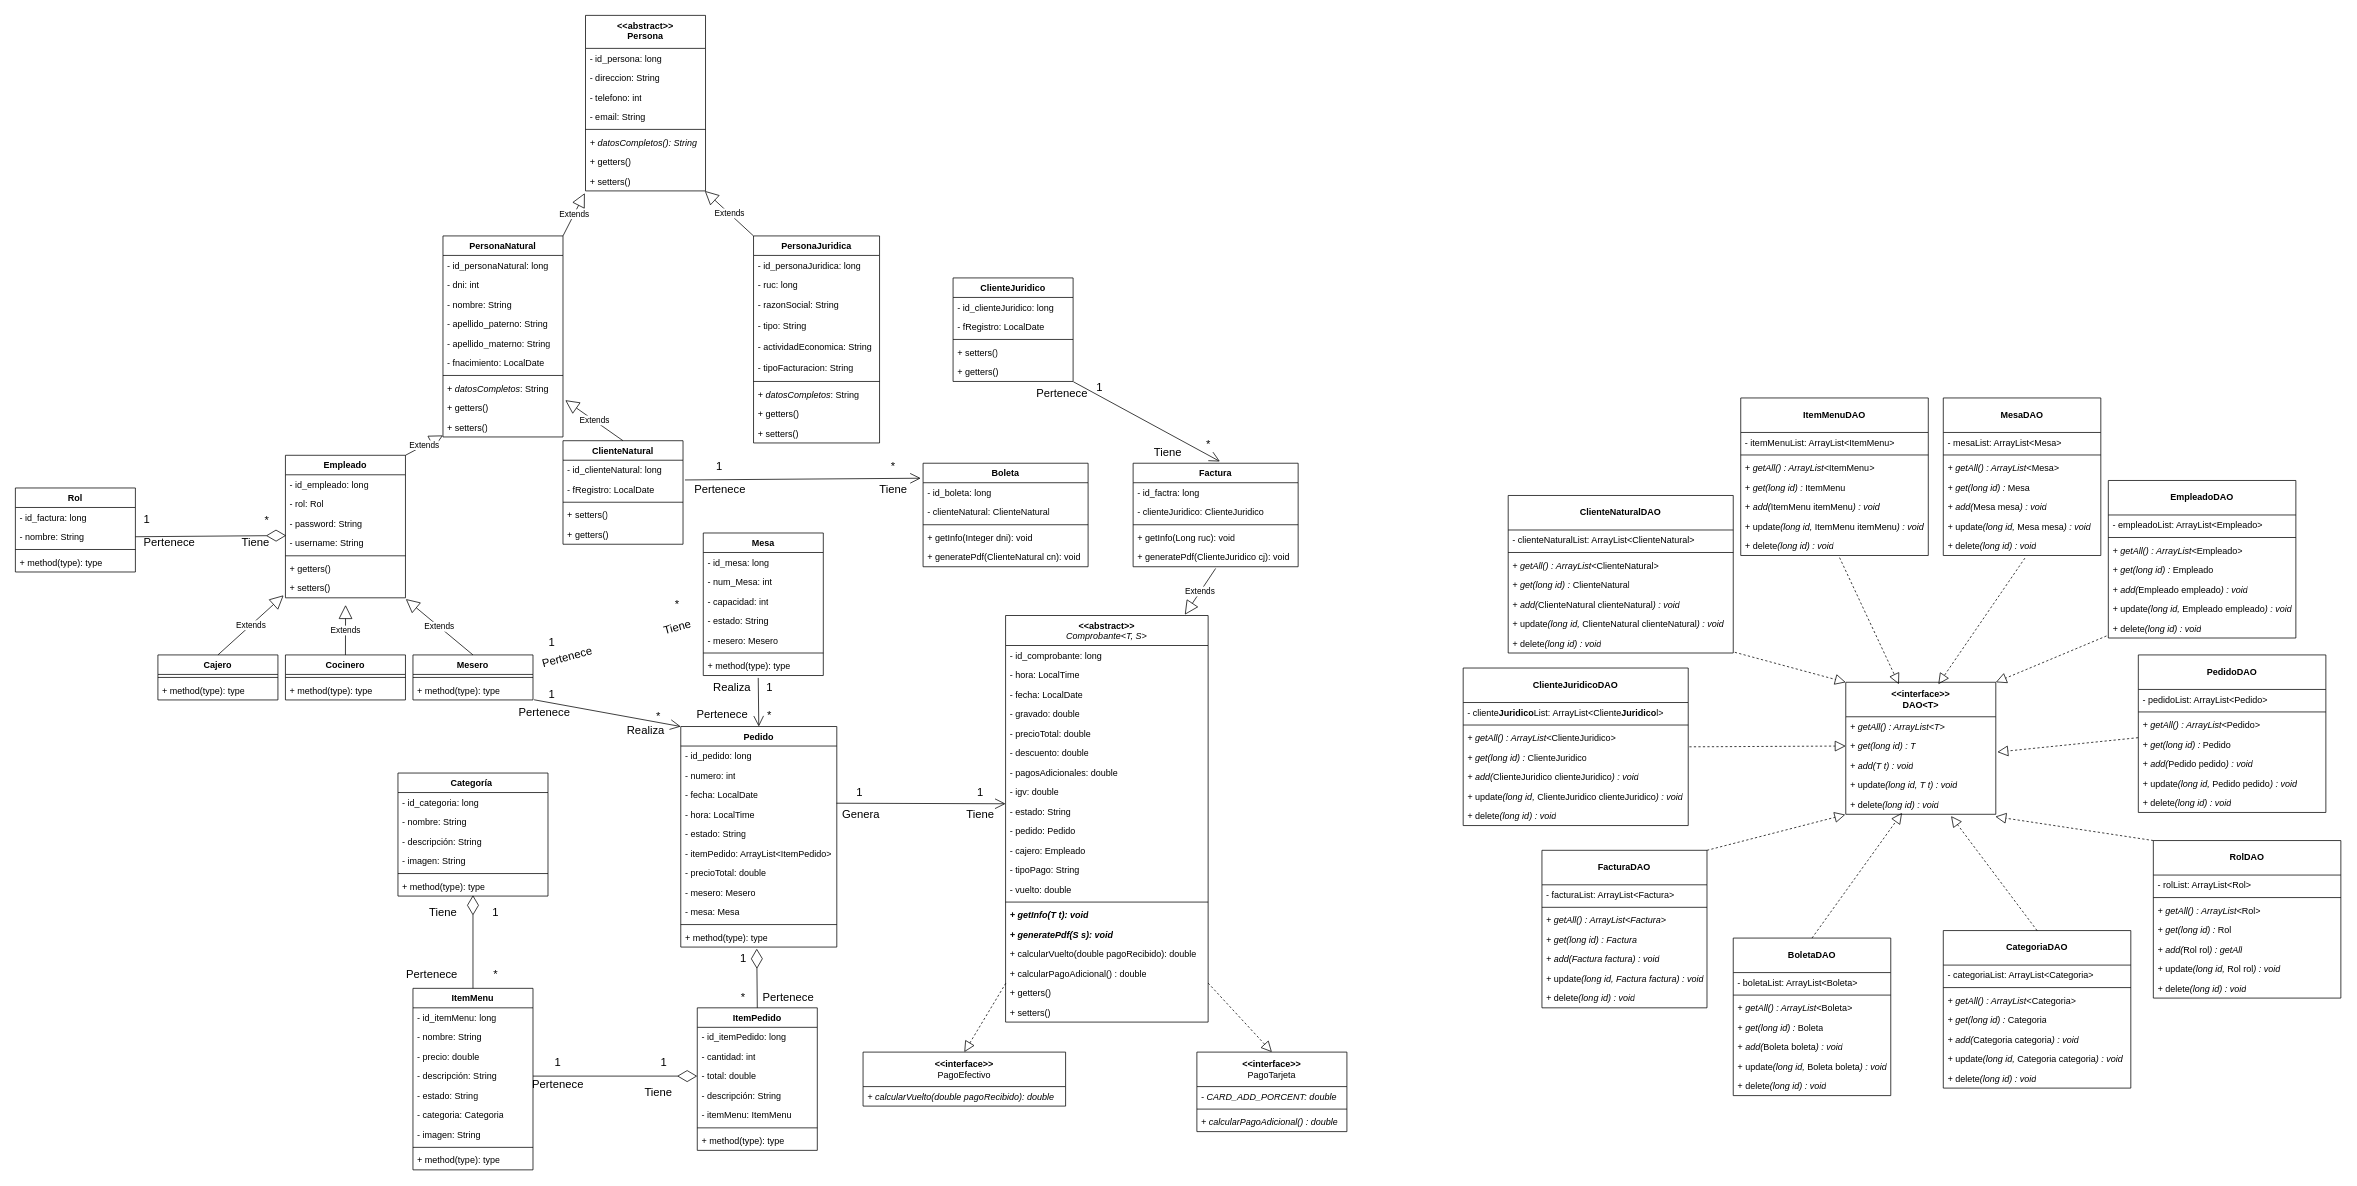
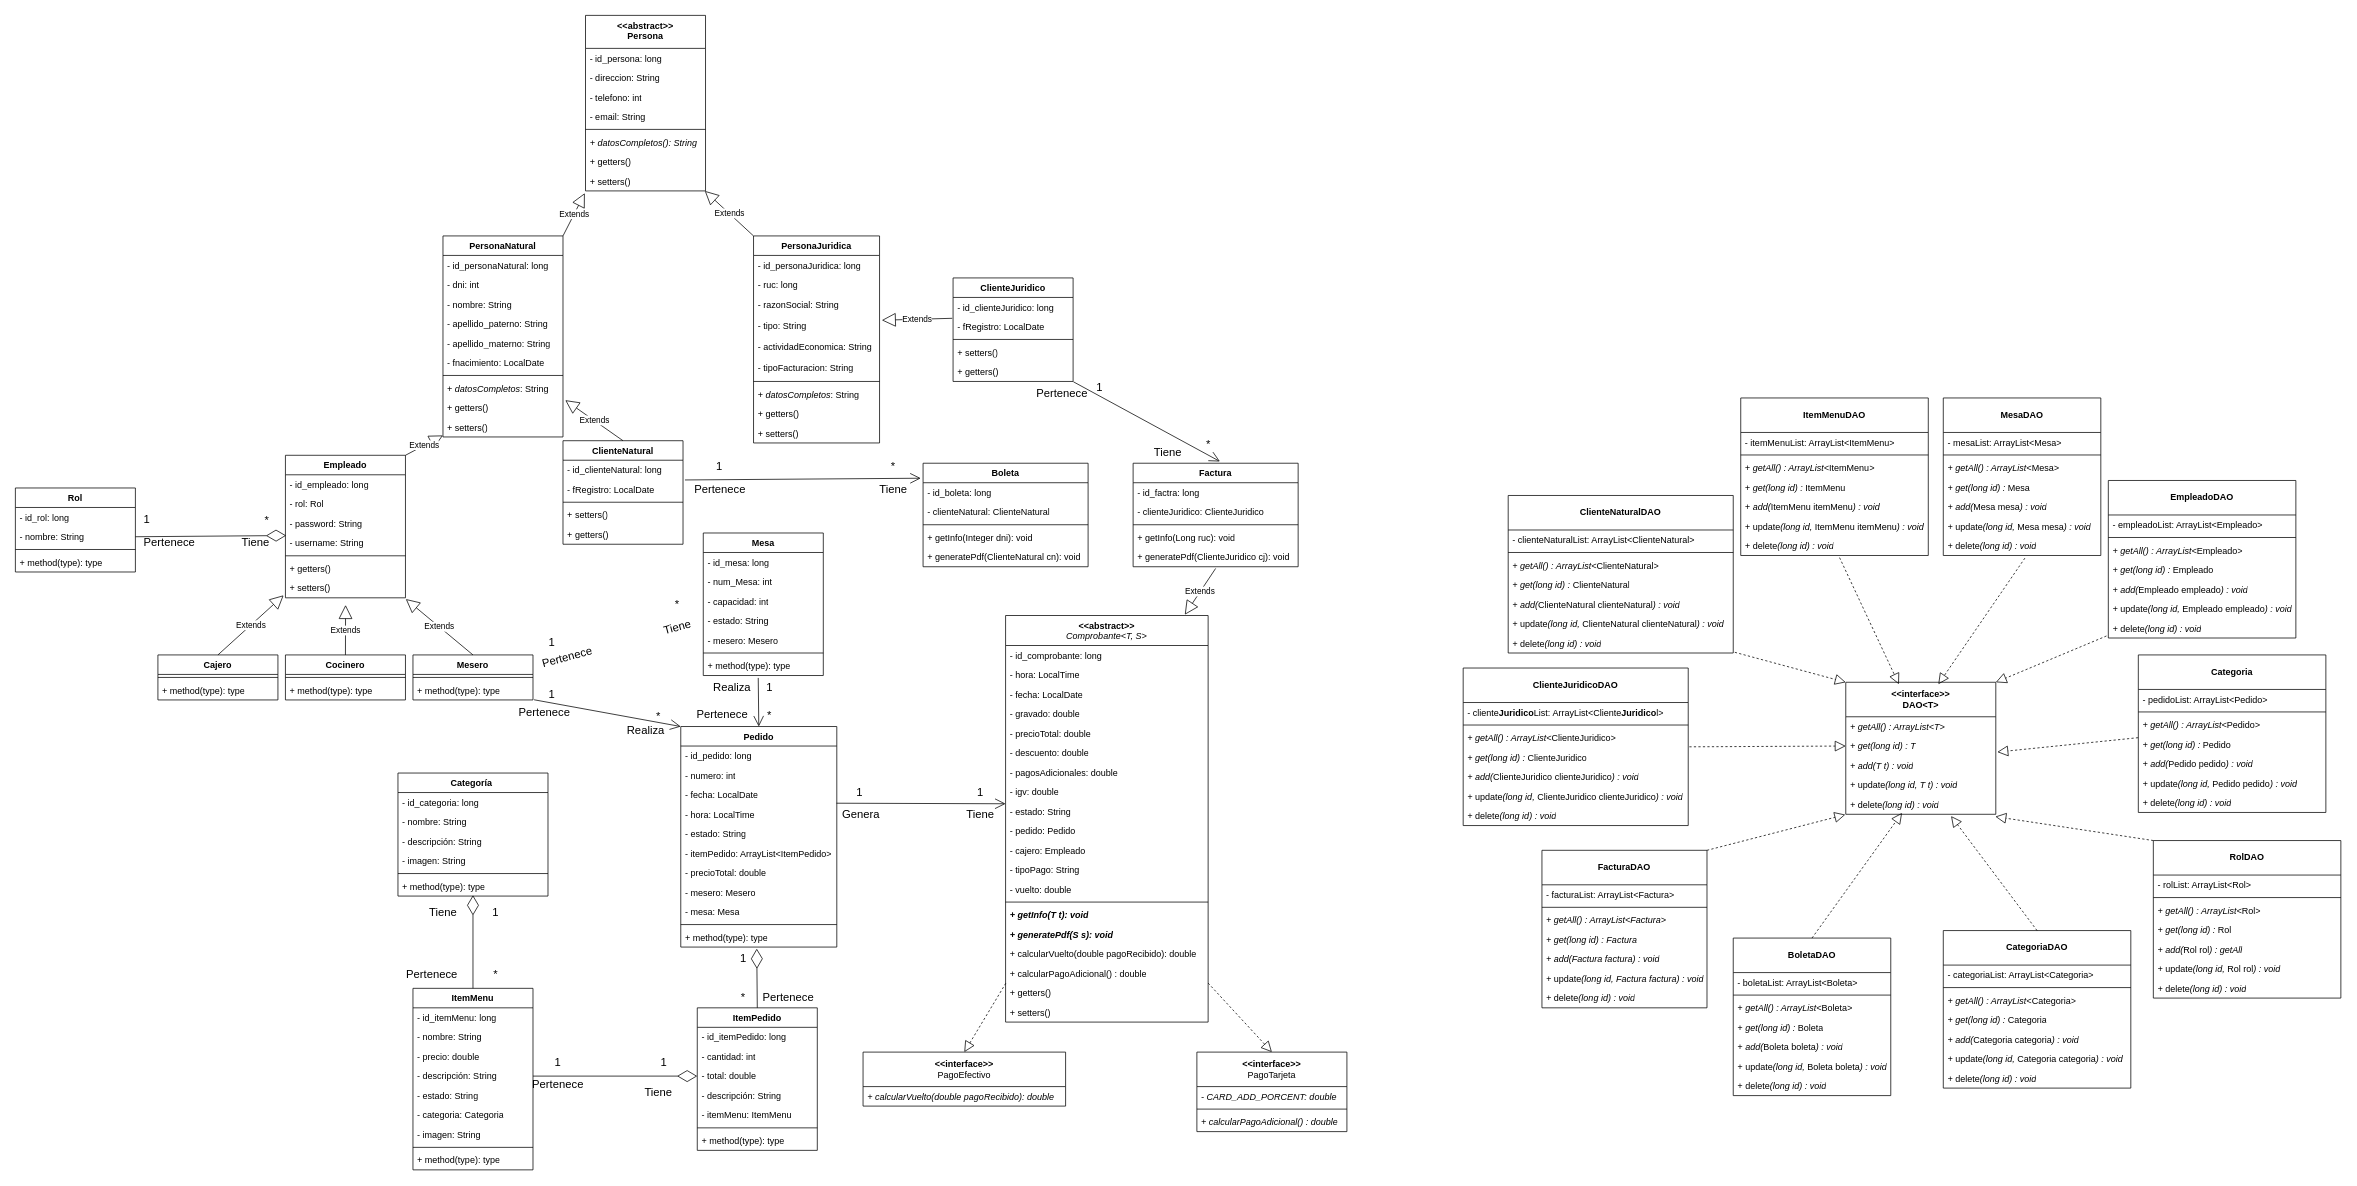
edge "- id_clienteJuridico: long" -> "- tipo: String": added, label "Extends"
node "- id_factura: long": label "- id_factura: long" -> "- id_rol: long"
node "PedidoDAO": label "PedidoDAO" -> "Categoria"
